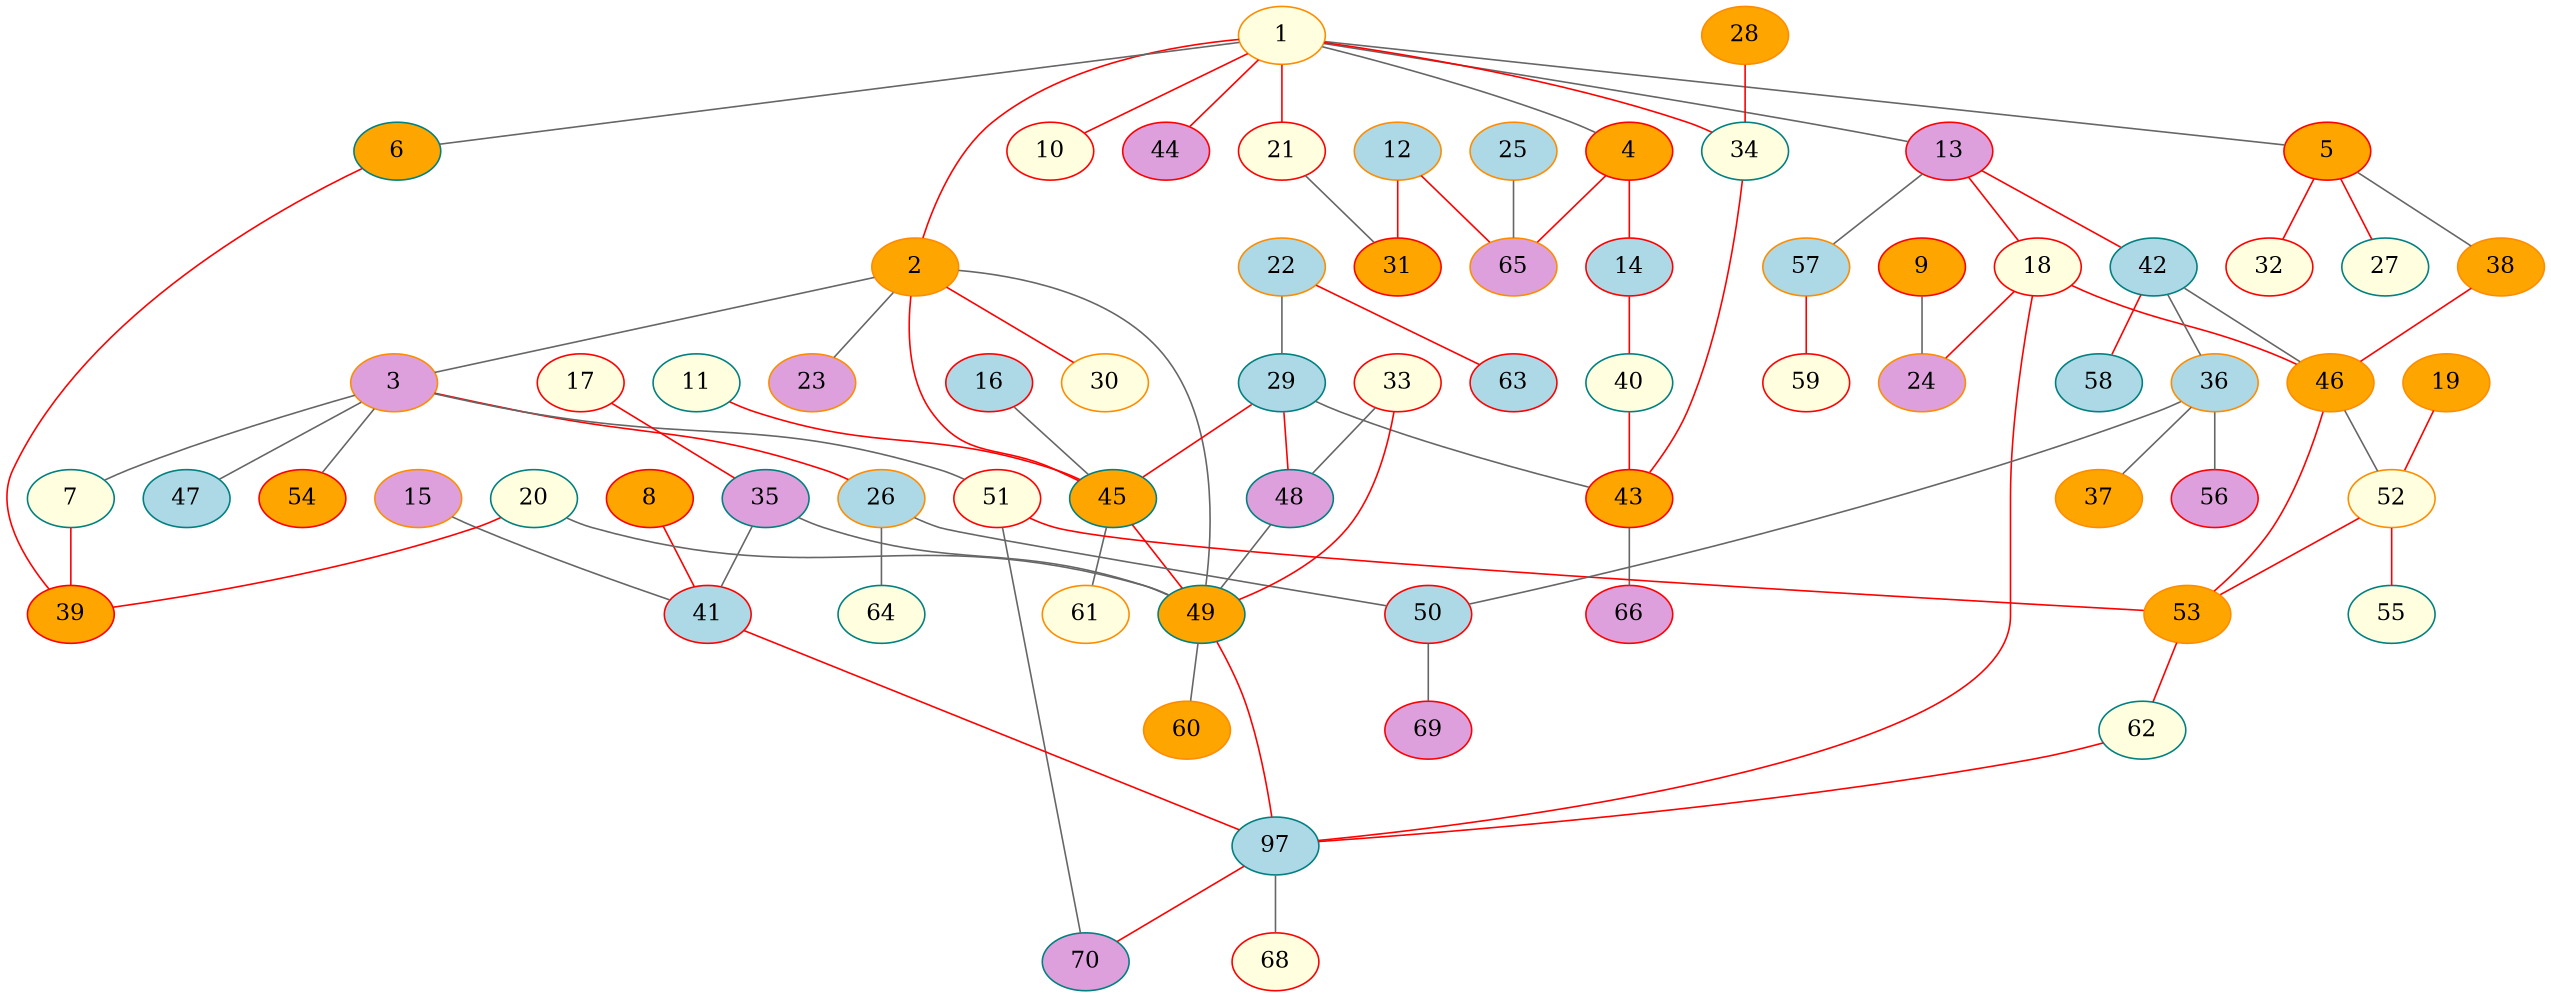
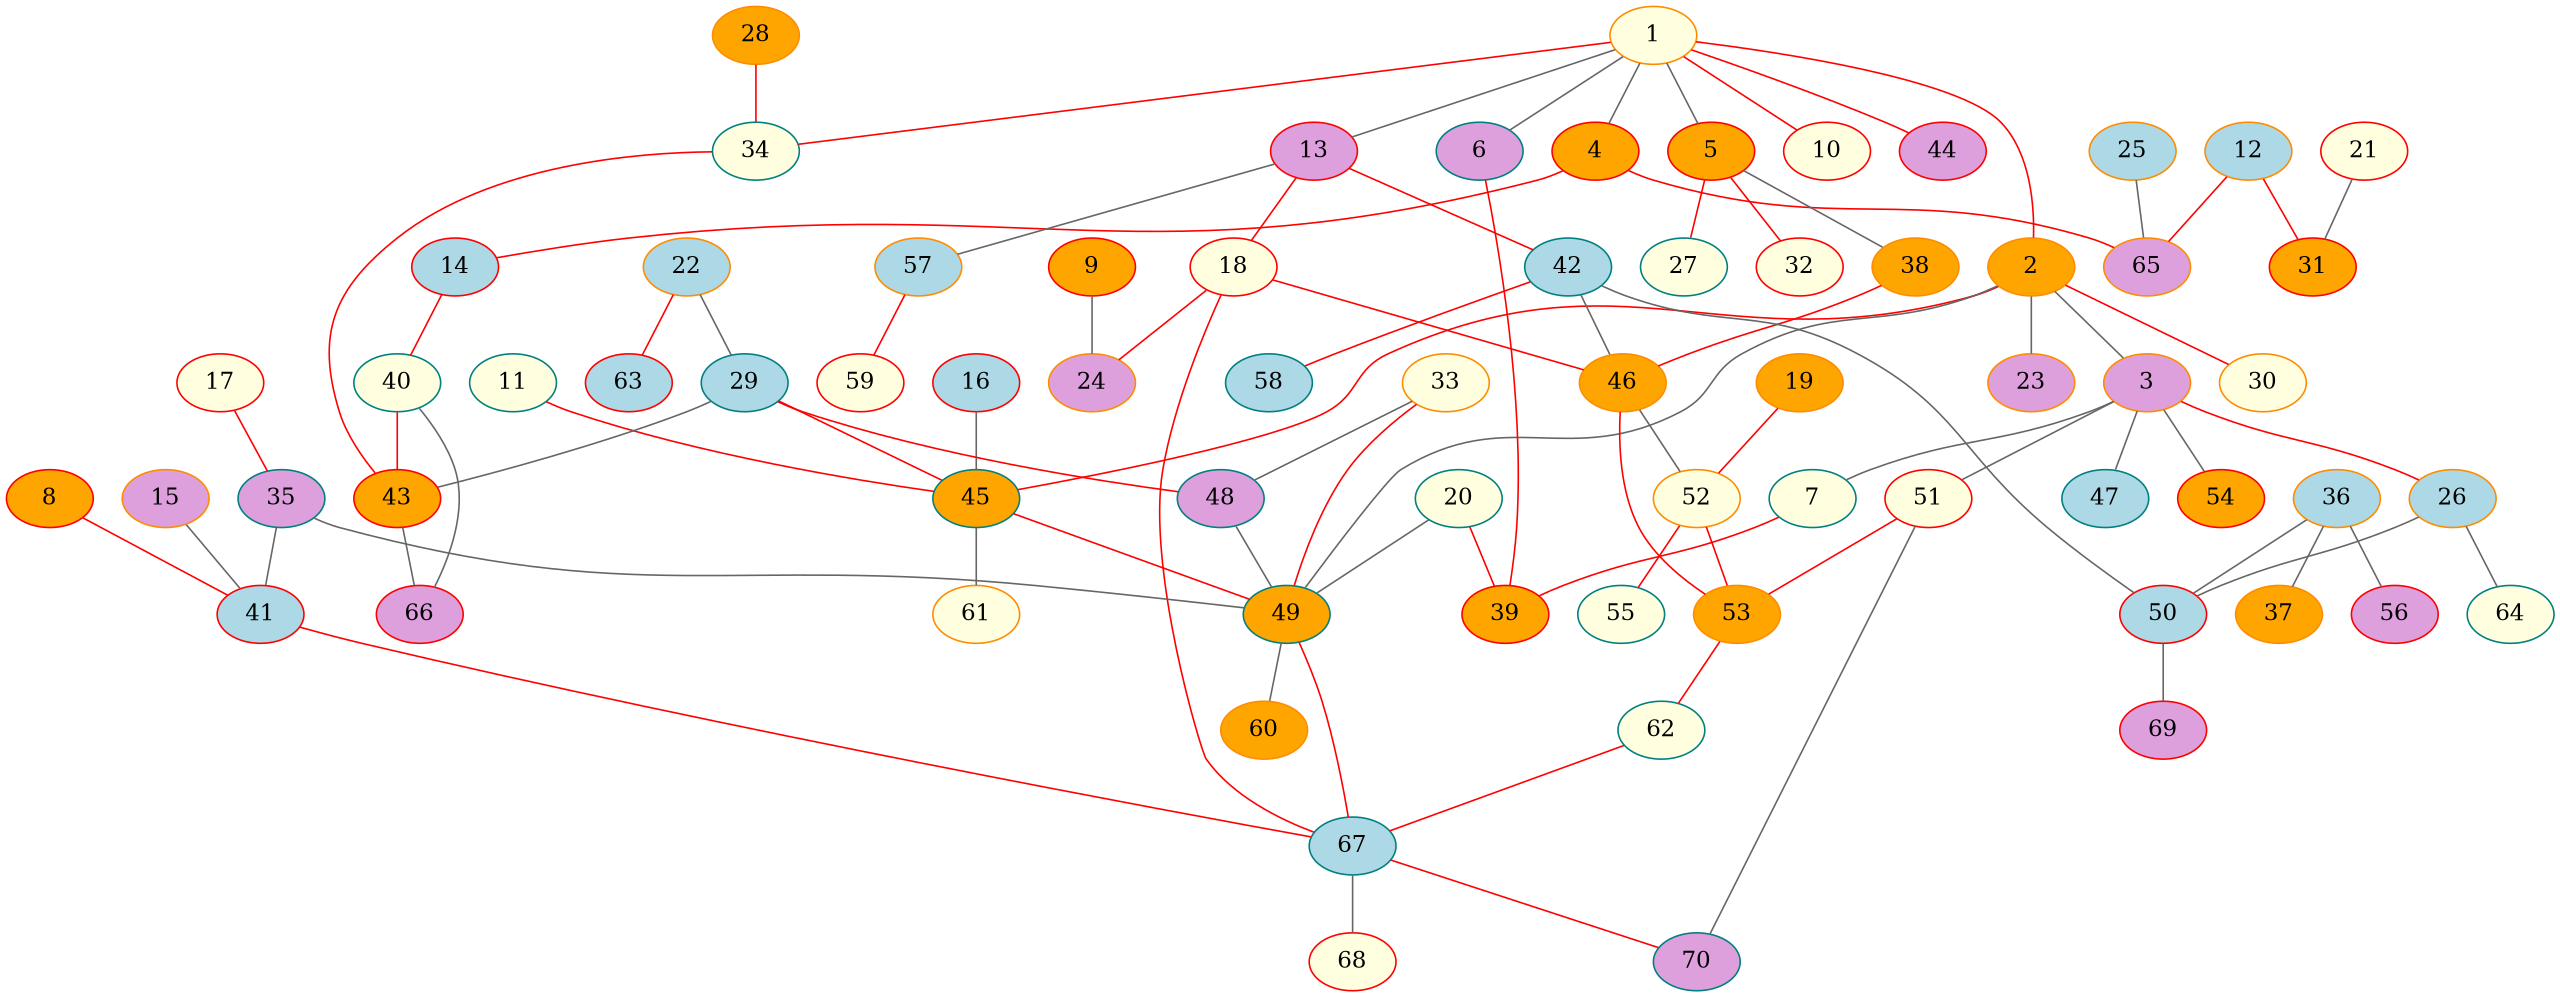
edge "1" -- "21": removed
node "6": fillcolor orange -> plum
edge "42" -- "36": now "42" -- "50"
node "33": color red -> darkorange
edge "40" -- "66": added
node "97": label "97" -> "67"
